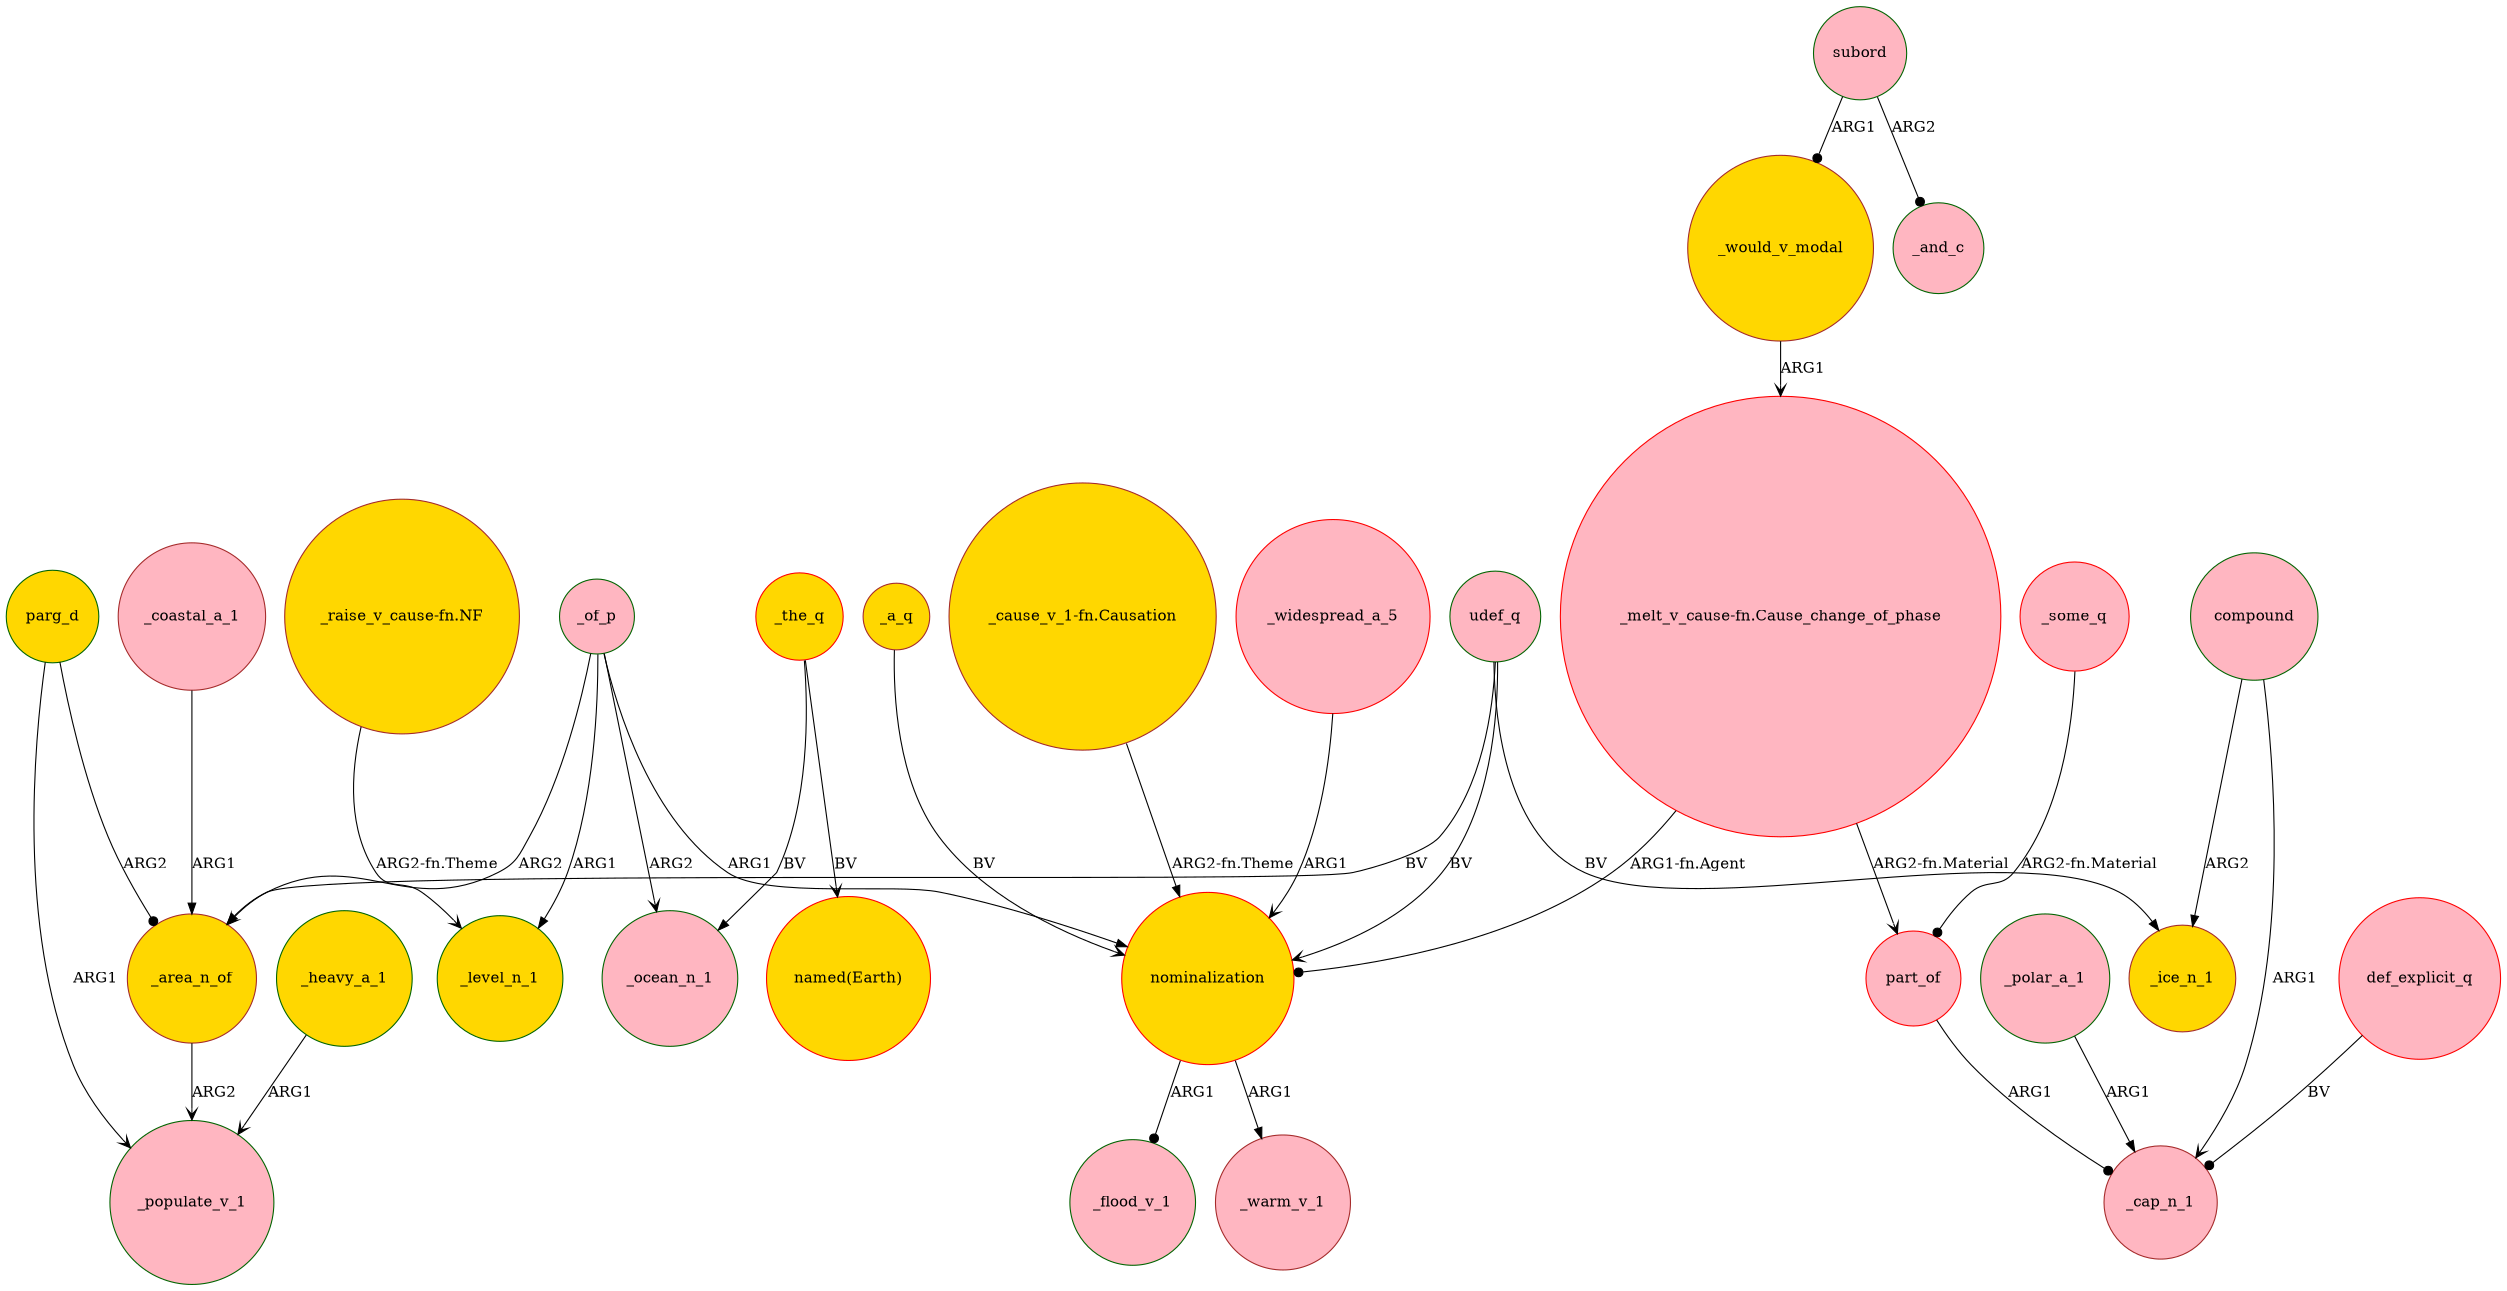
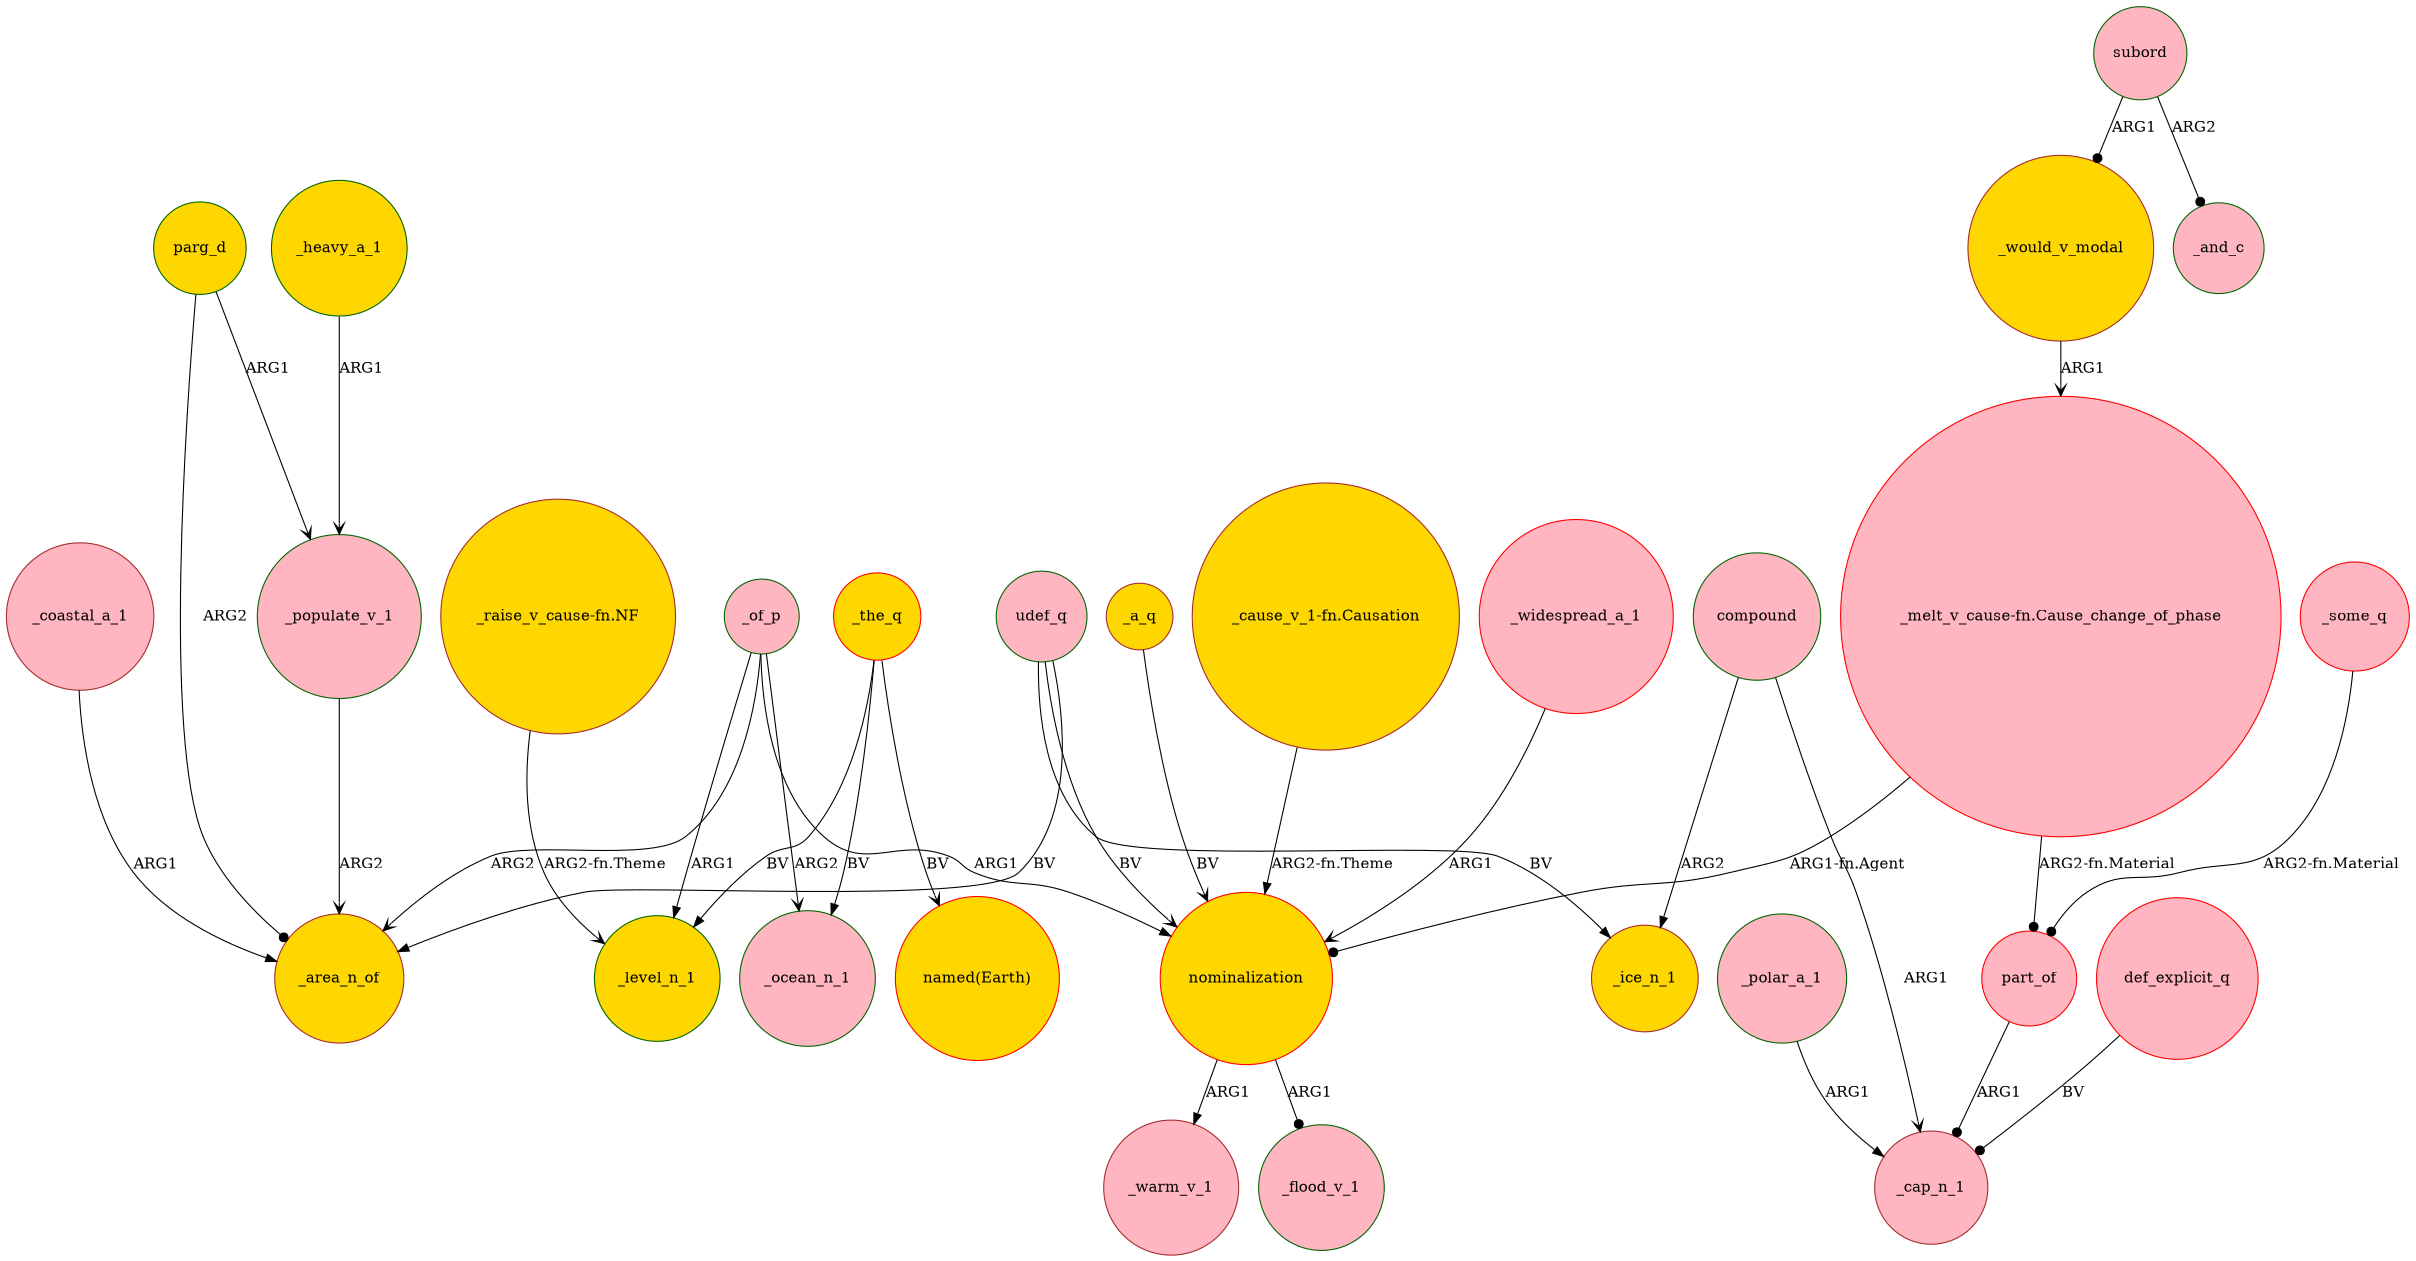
node "_widespread_a_5": label "_widespread_a_5" -> "_widespread_a_1"
edge "_the_q" -> "_level_n_1": added, label "BV"
edge "_melt_v_cause-fn.Cause_change_of_phase" -> "part_of": arrowhead vee -> dot
edge "_area_n_of" -> "_populate_v_1": reversed
